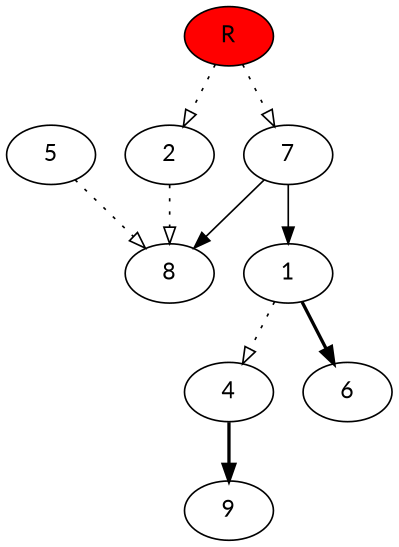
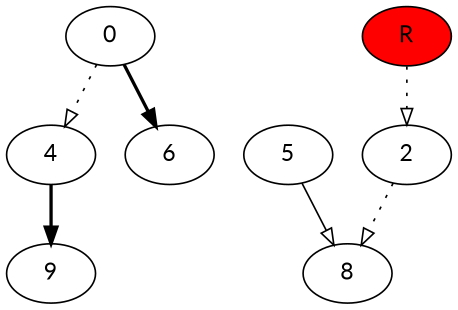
node "7": removed
edge "5" -> "8": style dotted -> solid
node "1": label "1" -> "0"
